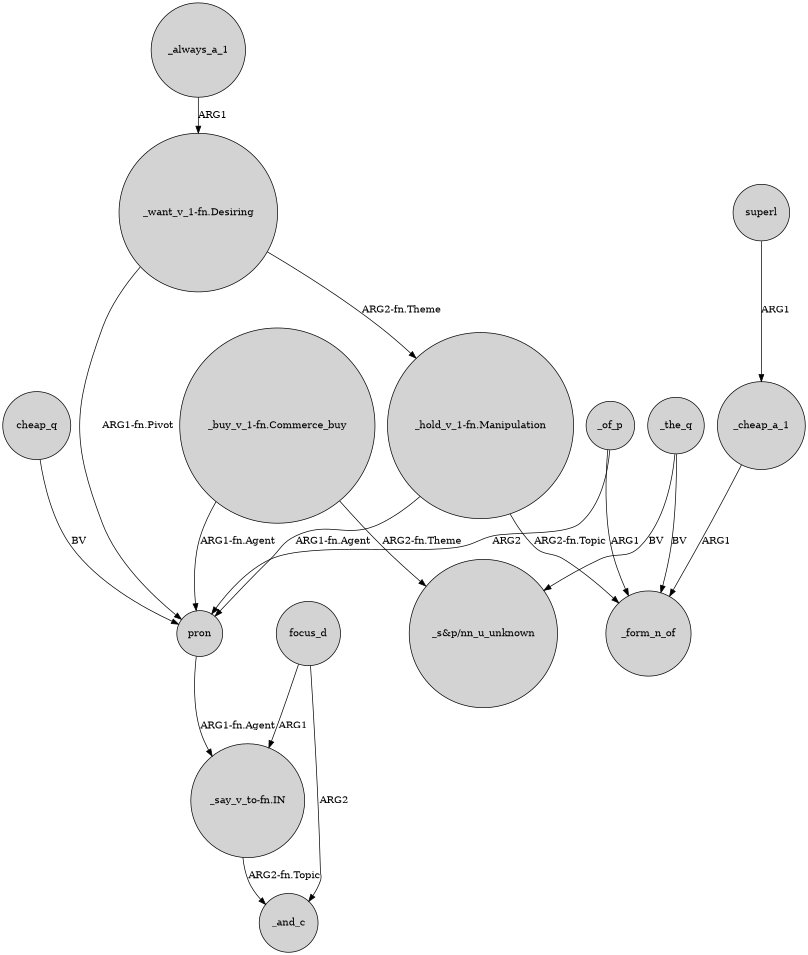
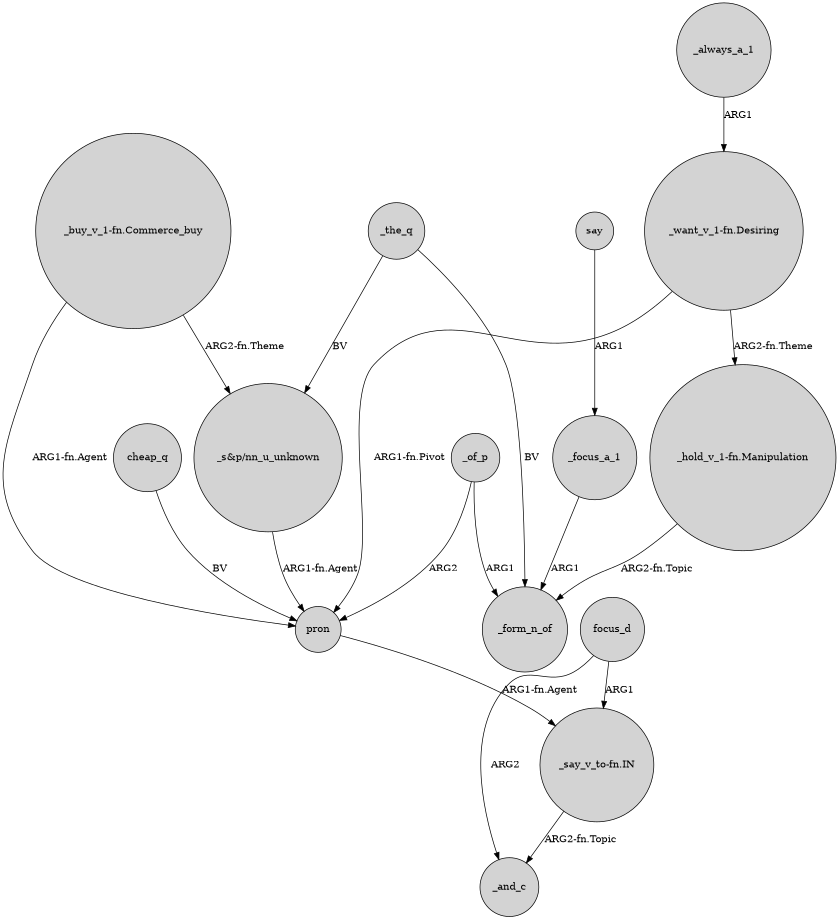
node "superl": label "superl" -> "say"
node "_cheap_a_1": label "_cheap_a_1" -> "_focus_a_1"
edge "_hold_v_1-fn.Manipulation" -> "pron": now "_s&p/nn_u_unknown" -> "pron"
